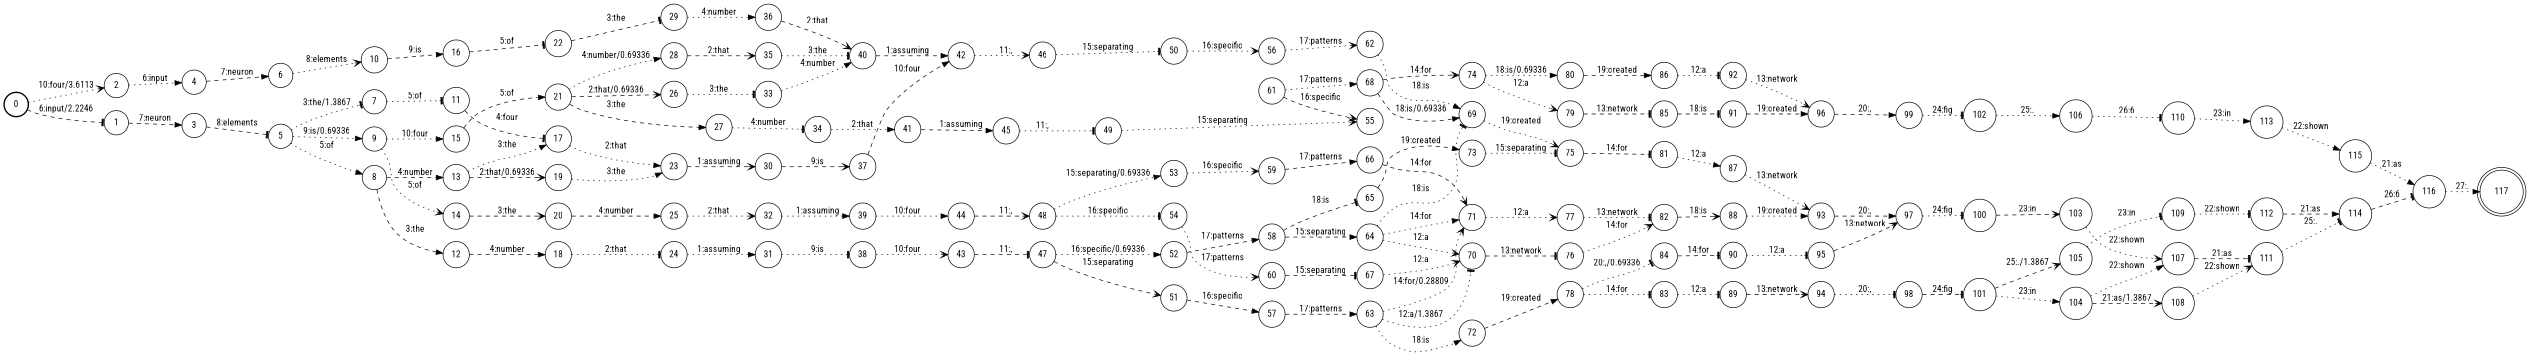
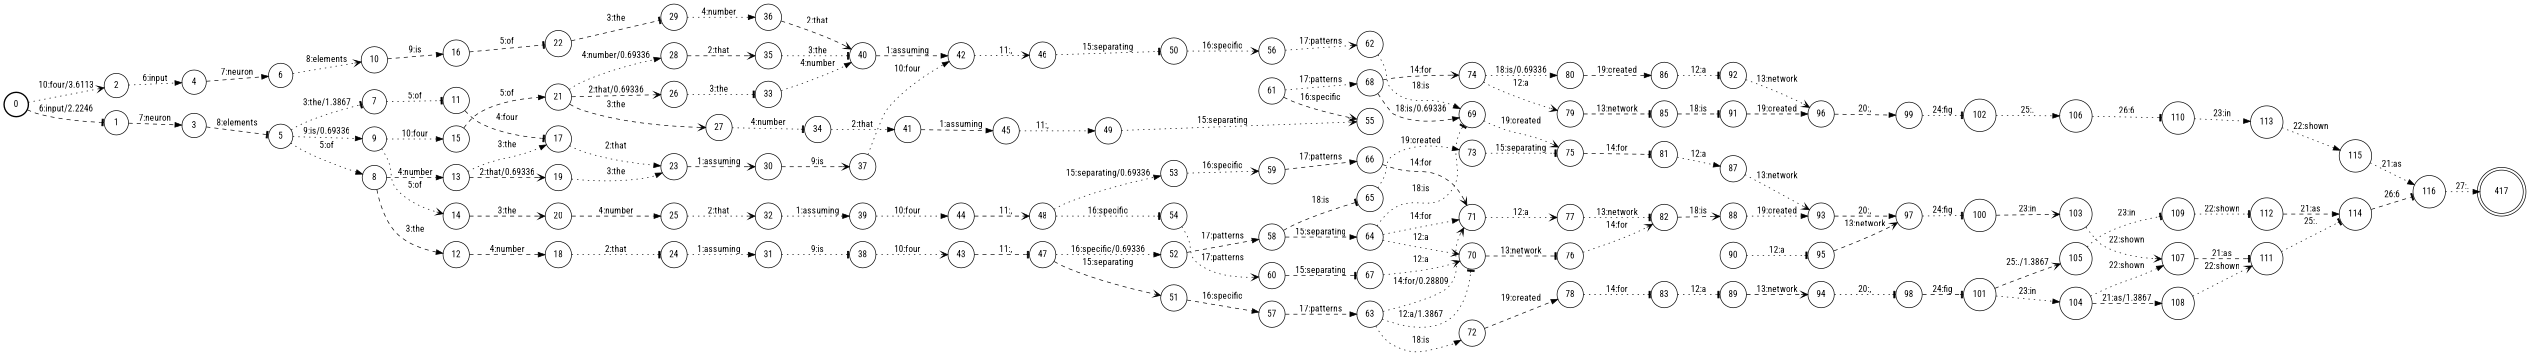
edge "37" -> "42": style dashed -> dotted
edge "21" -> "27": arrowhead normal -> vee
edge "45" -> "49": arrowhead tee -> normal
edge "65" -> "73": style dashed -> dotted
node "117": label "117" -> "417"
node "84": removed
edge "104" -> "108": arrowhead vee -> normal
